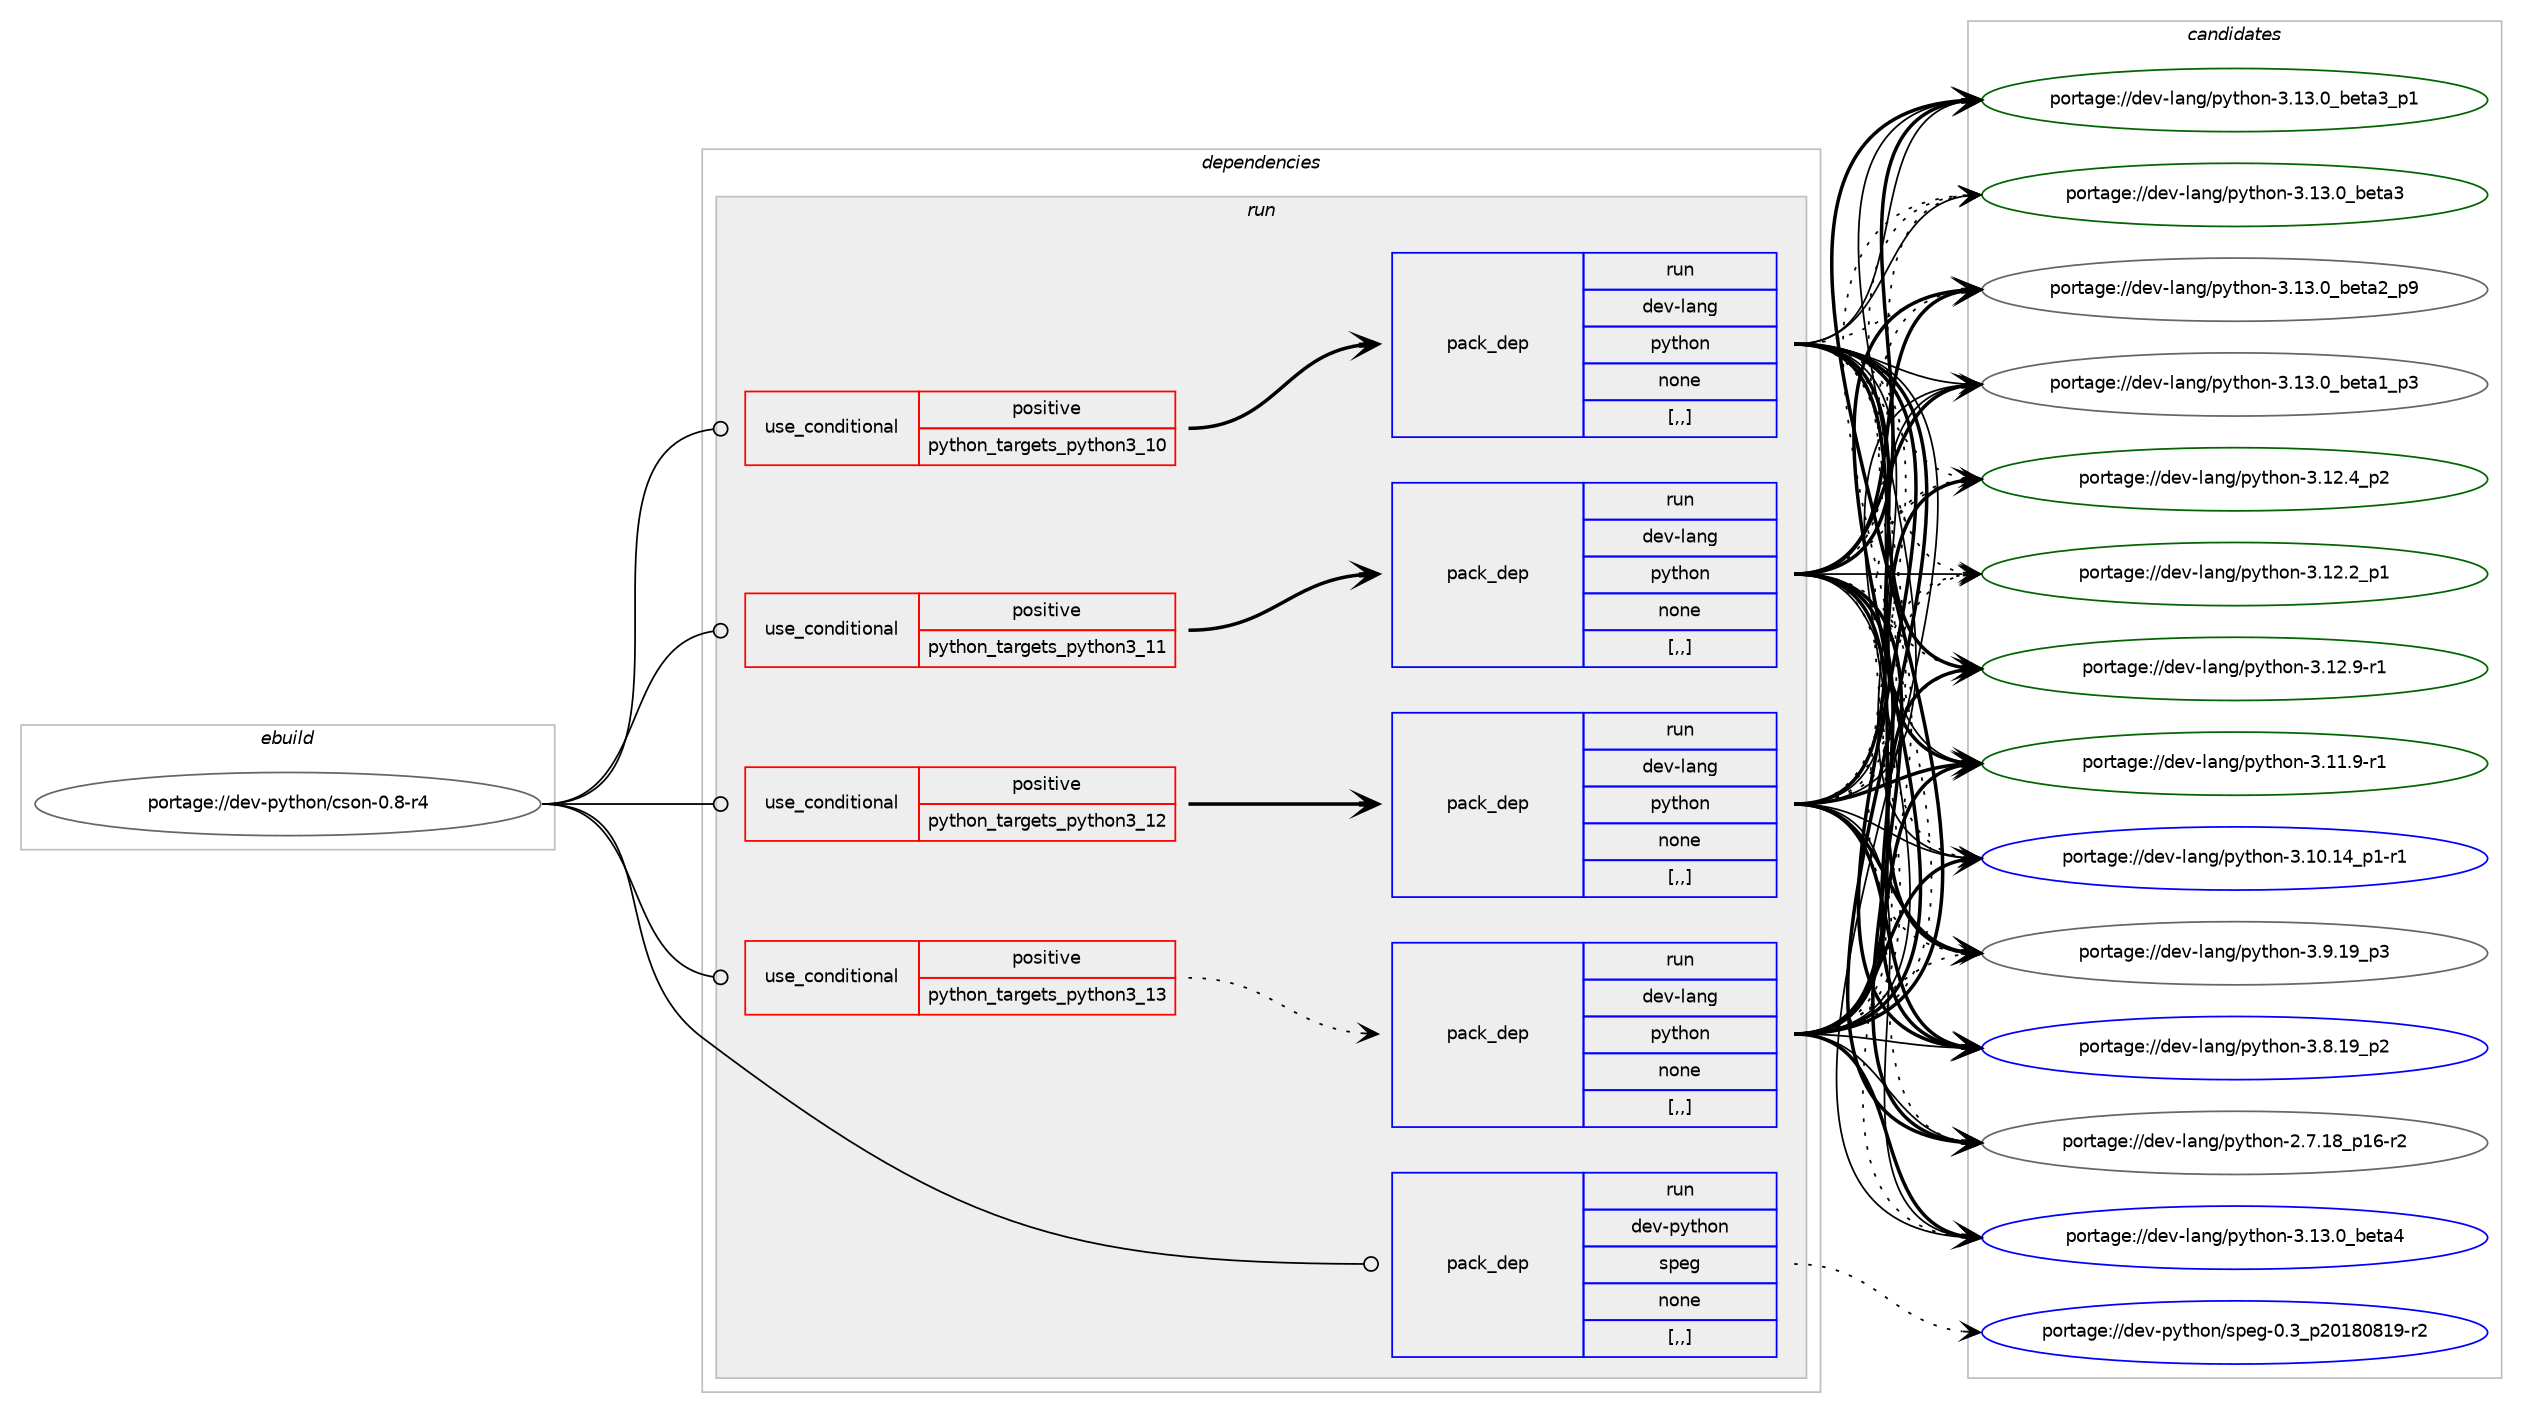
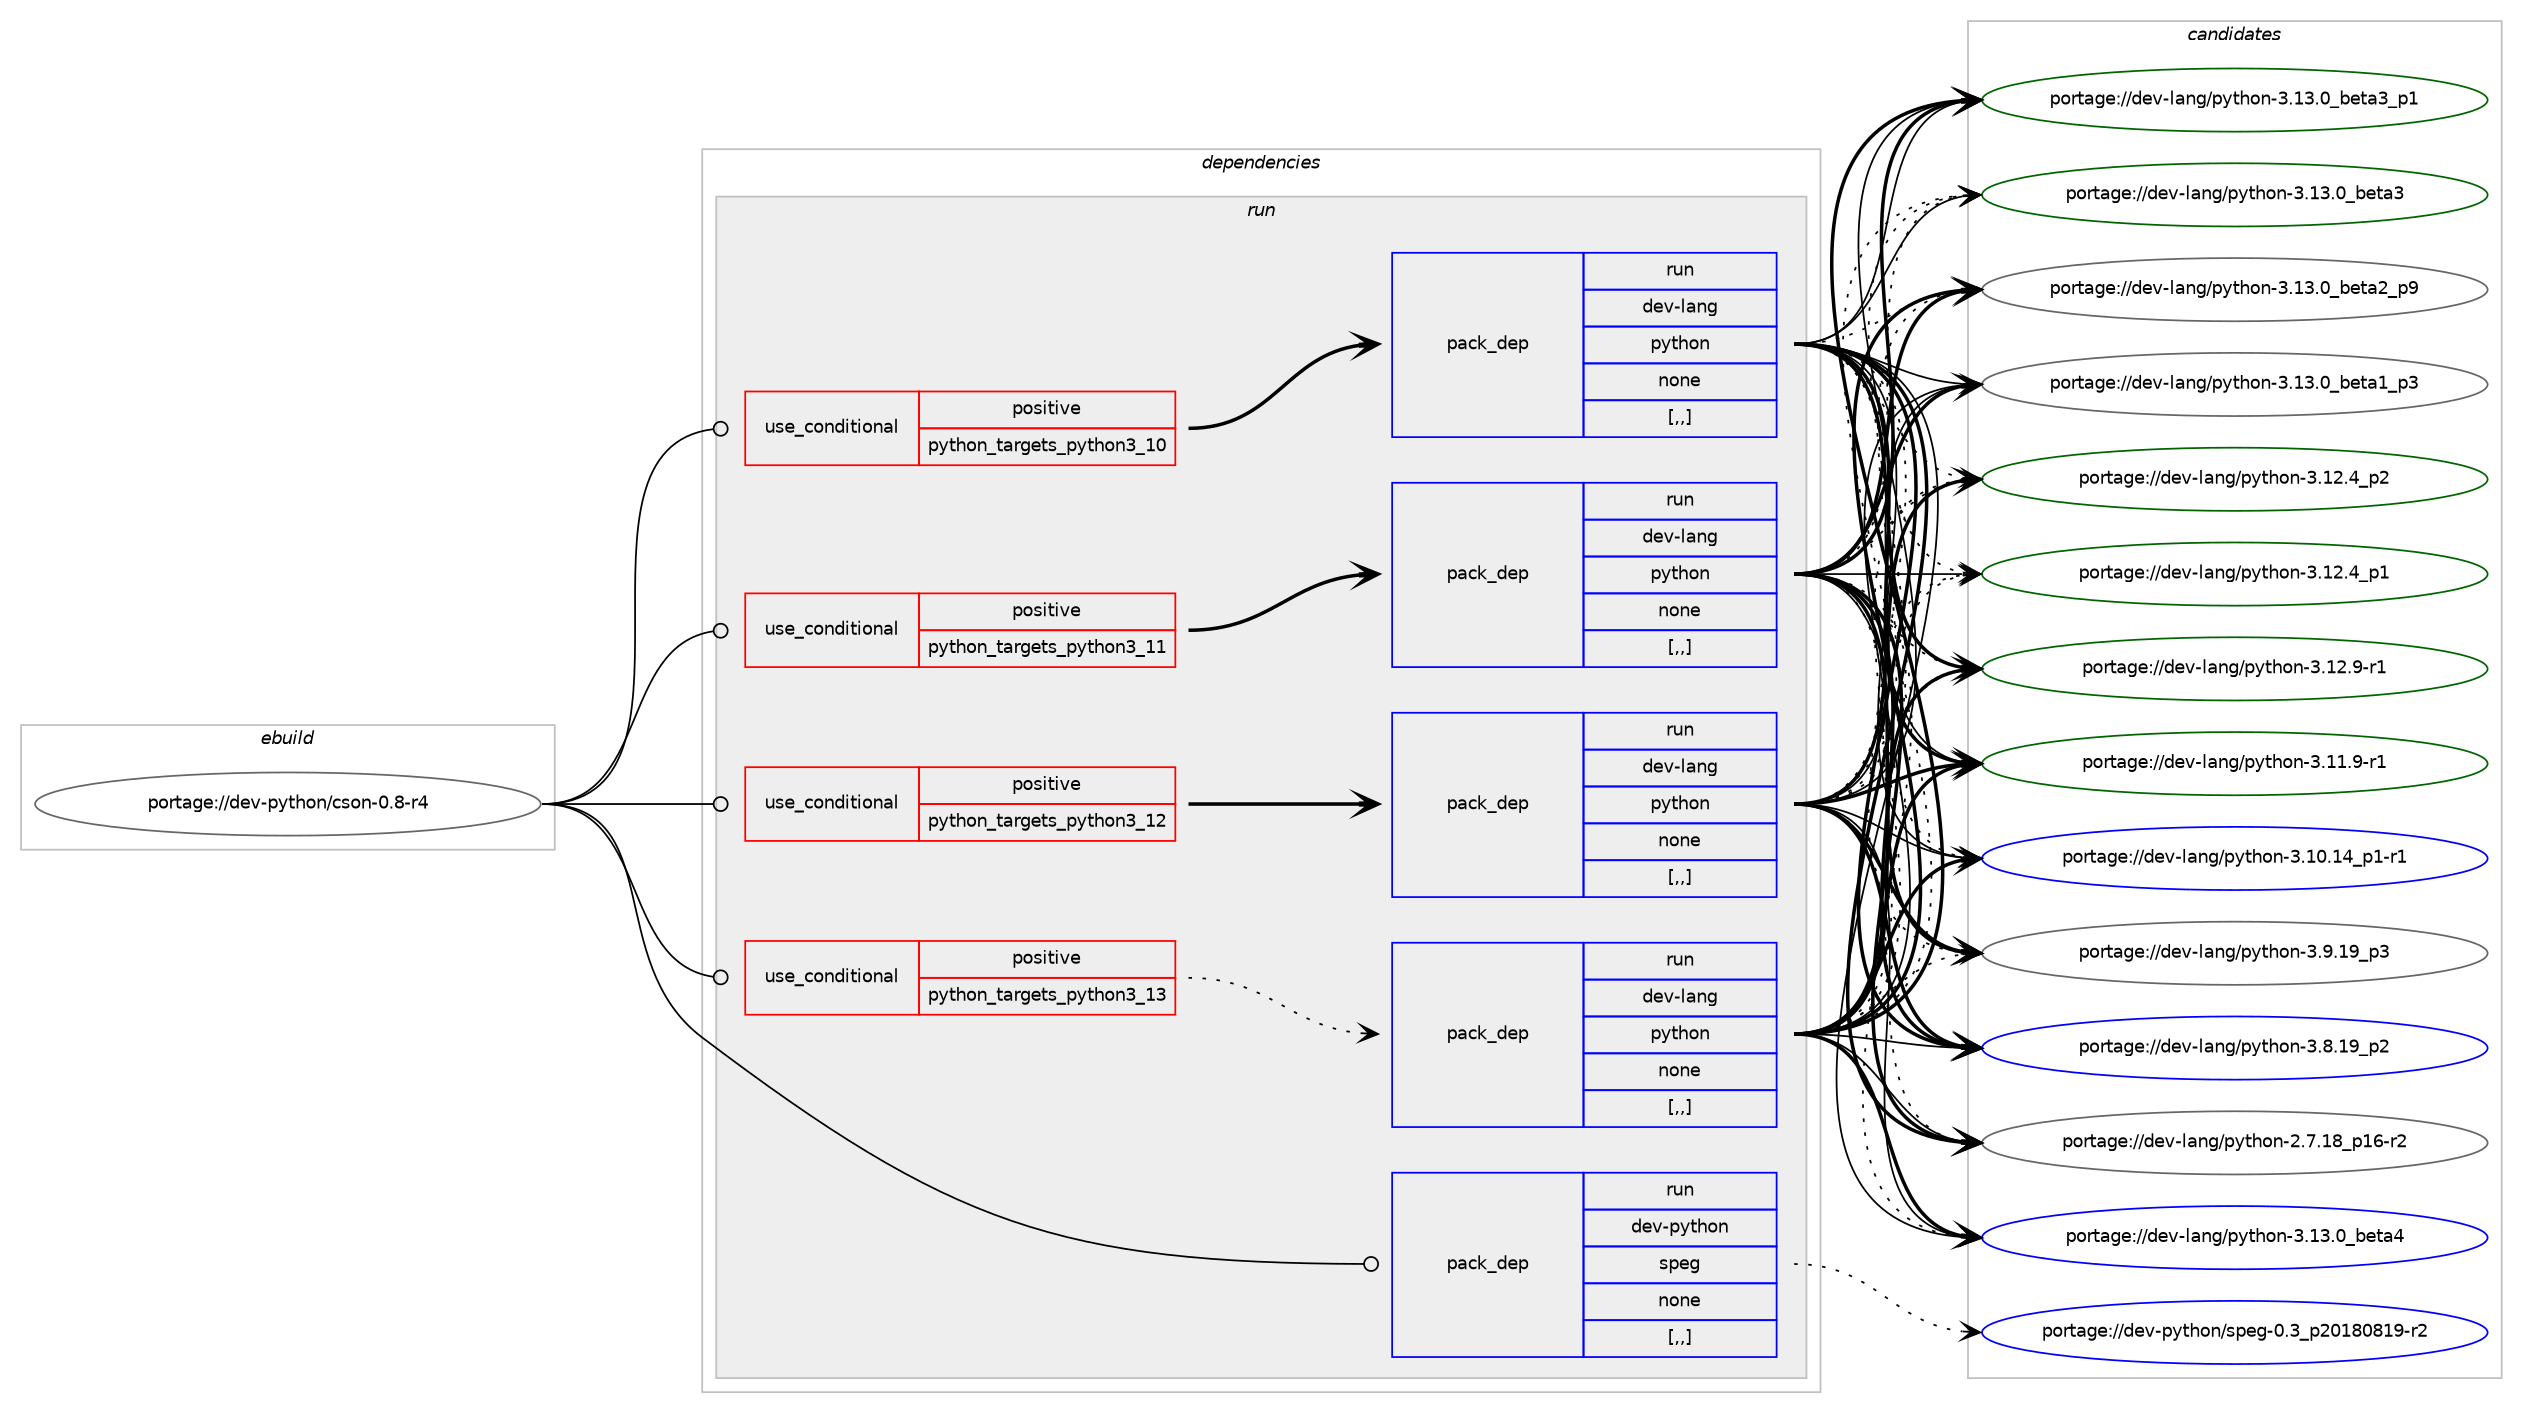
node "portage://dev-lang/python-3.12.2_p1": label "portage://dev-lang/python-3.12.2_p1" -> "portage://dev-lang/python-3.12.4_p1"
